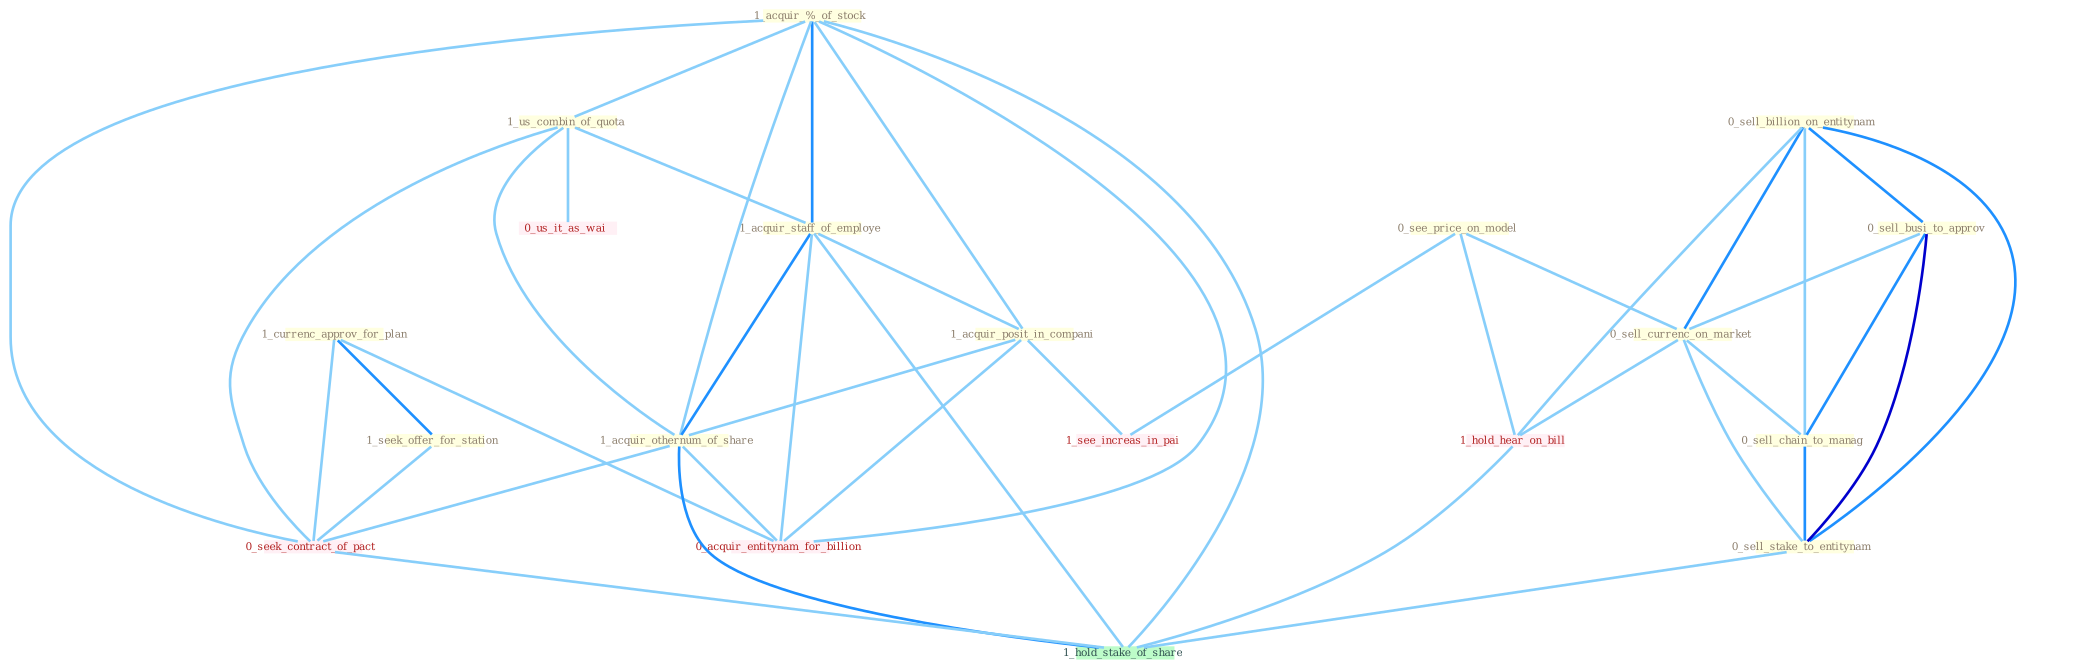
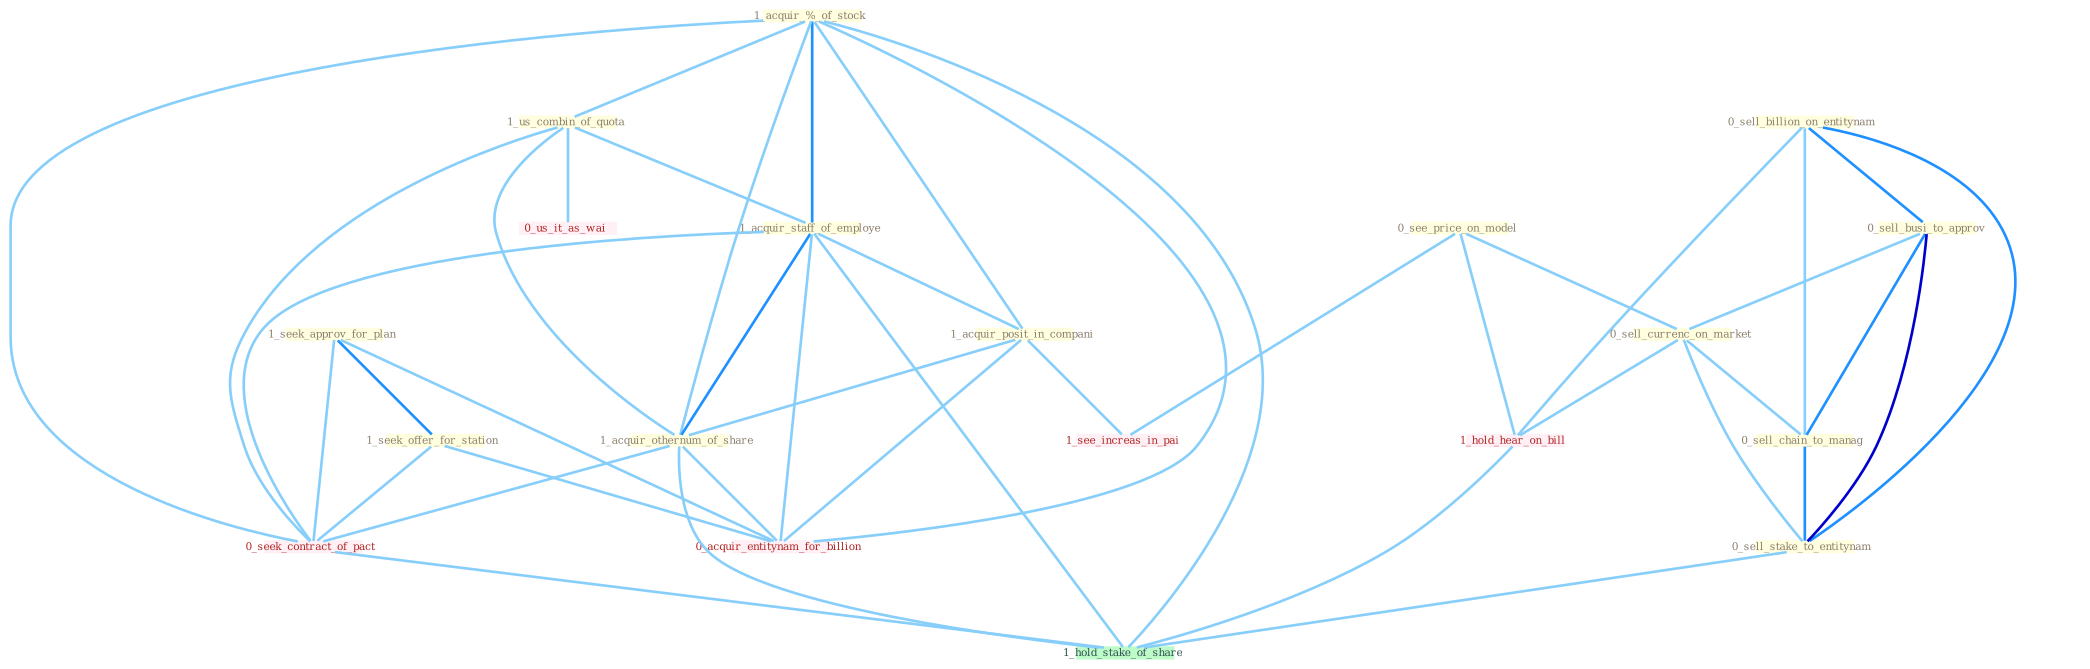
edge "0_sell_billion_on_entitynam" -- "0_sell_currenc_on_market": removed
edge "1_acquir_staff_of_employe" -- "0_seek_contract_of_pact": added
node "1_currenc_approv_for_plan": label "1_currenc_approv_for_plan" -> "1_seek_approv_for_plan"
edge "1_seek_offer_for_station" -- "0_acquir_entitynam_for_billion": added
edge "1_acquir_othernum_of_share" -- "1_hold_stake_of_share": color #1e90ff -> #87cefa
